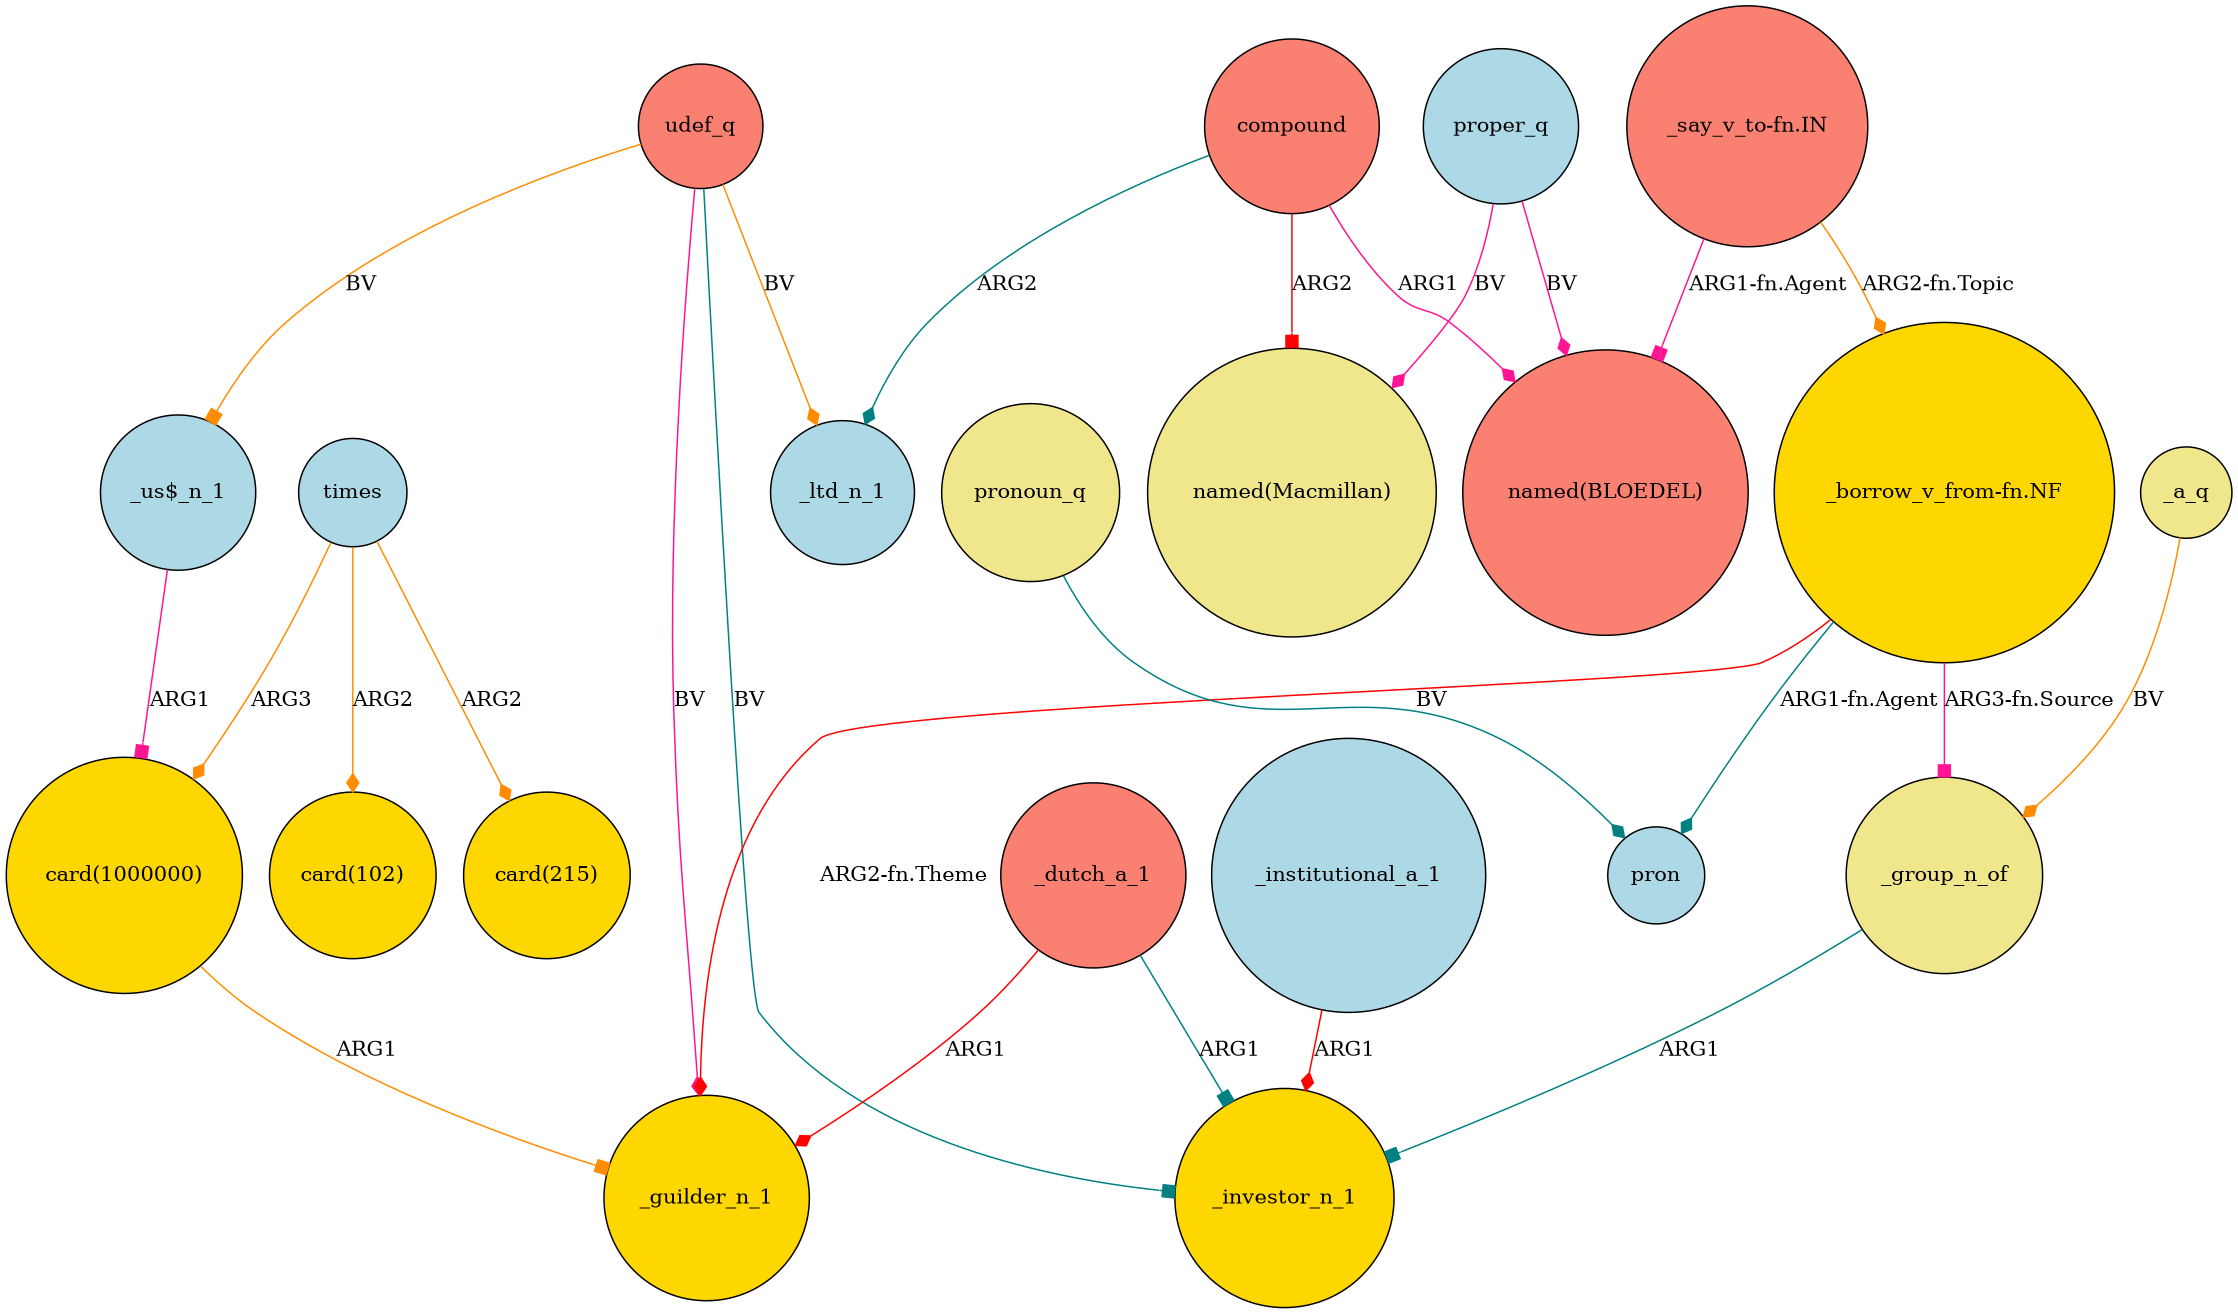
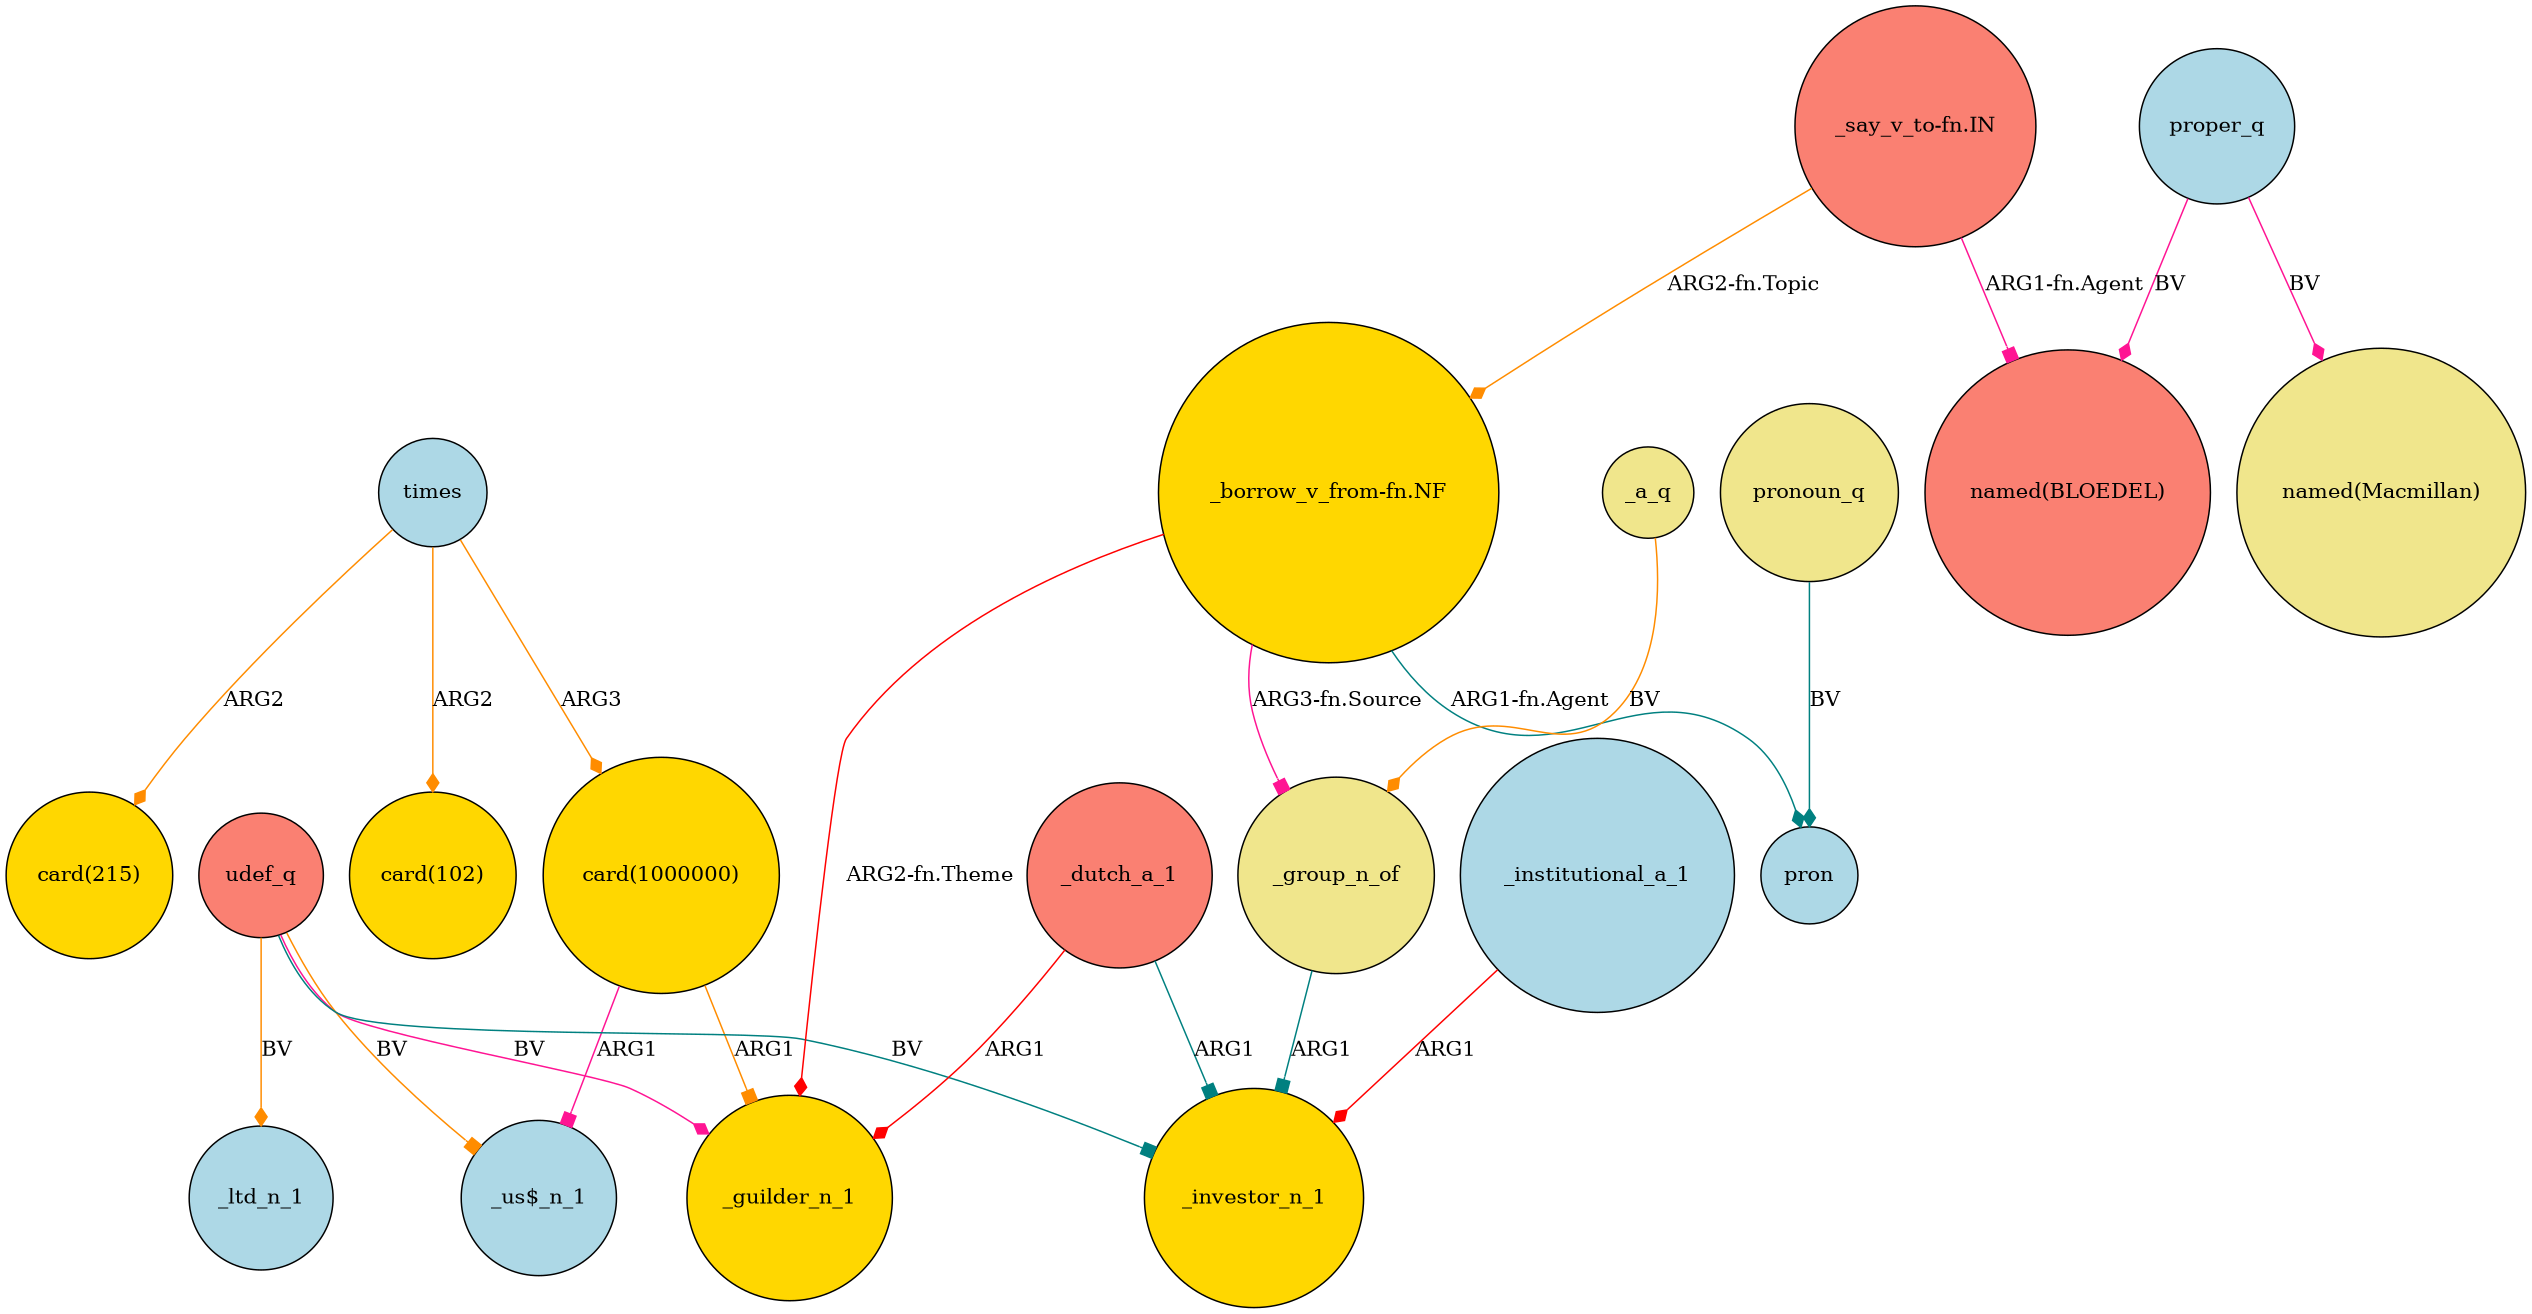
node "compound": removed
edge "_us$_n_1" -> "card(1000000)": reversed
